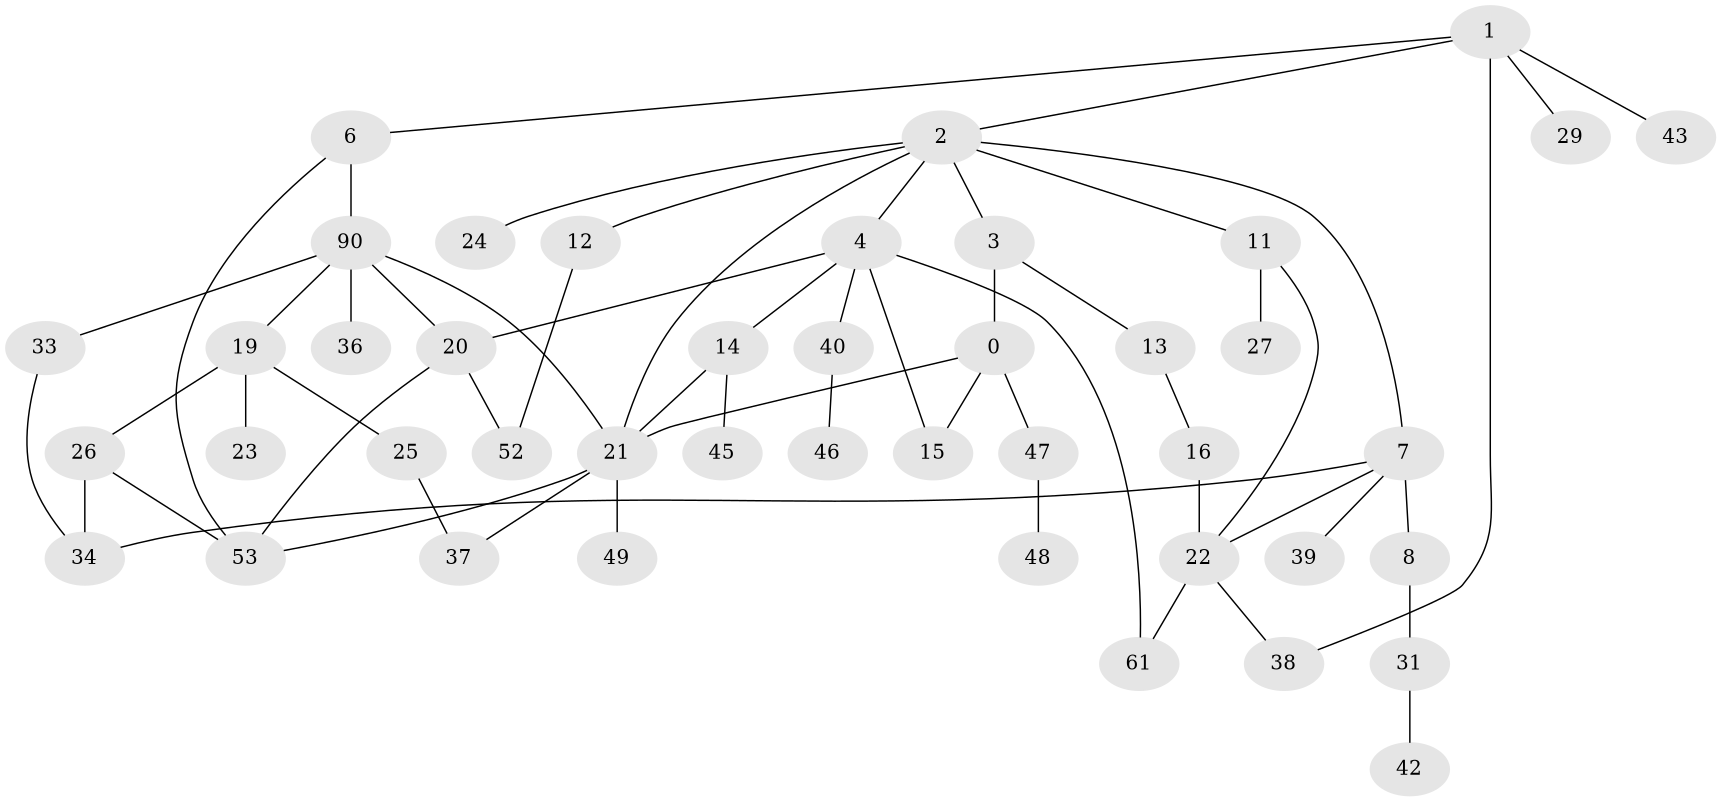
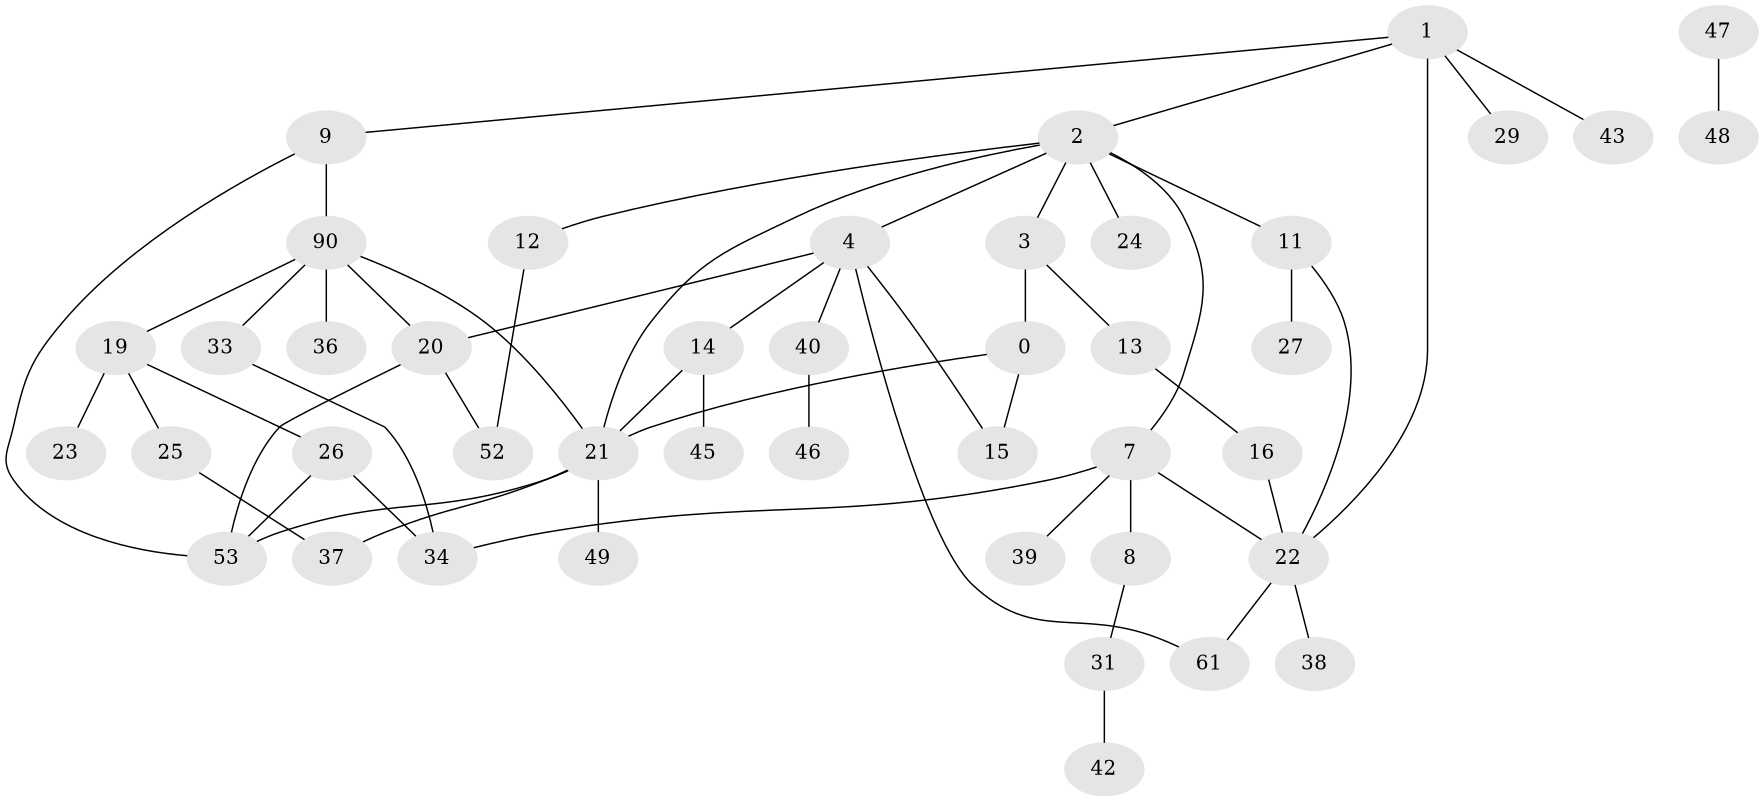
node "6": label "6" -> "9"
edge "0" -- "47": removed
edge "1" -- "38": now "1" -- "22"
